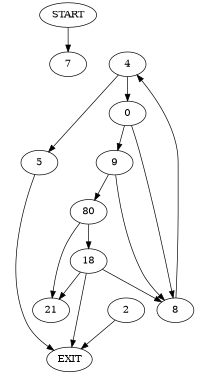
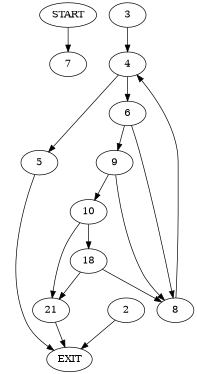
node "3": added
node "0": label "0" -> "6"
node "80": label "80" -> "10"
edge "18" -> "EXIT": now "21" -> "EXIT"
